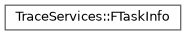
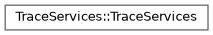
node "TraceServices::FTaskInfo": label "TraceServices::FTaskInfo" -> "TraceServices::TraceServices"
